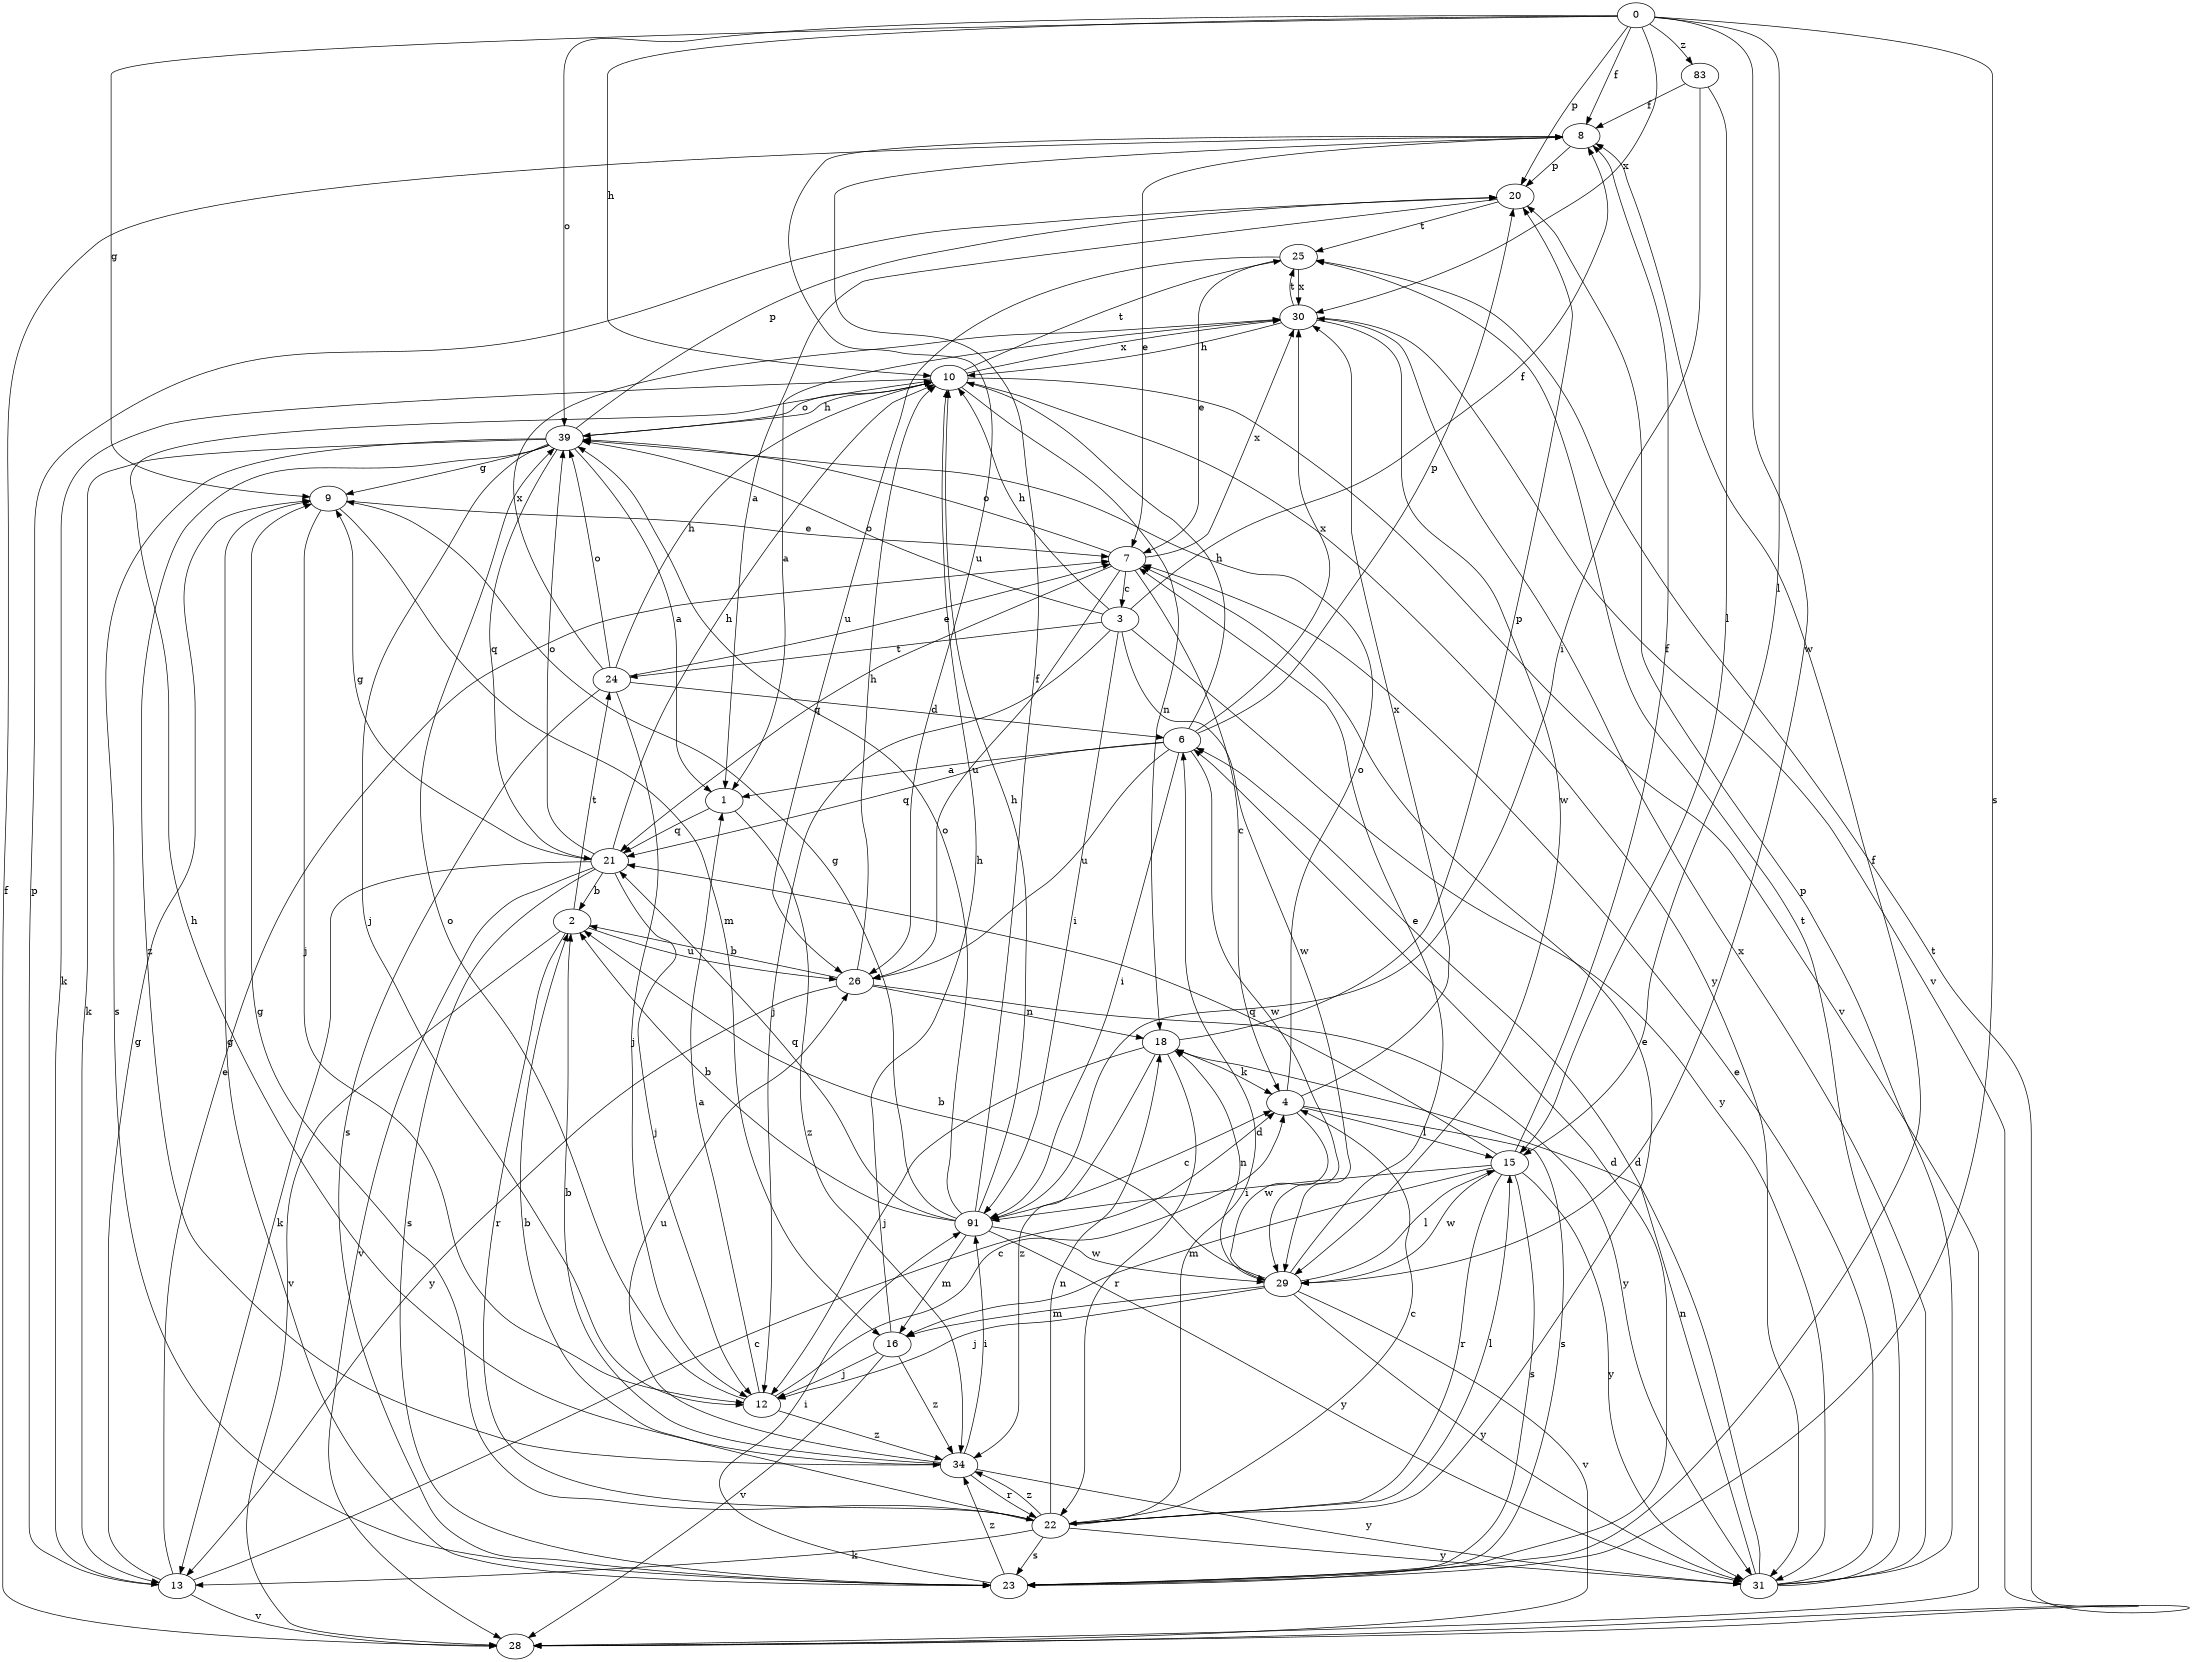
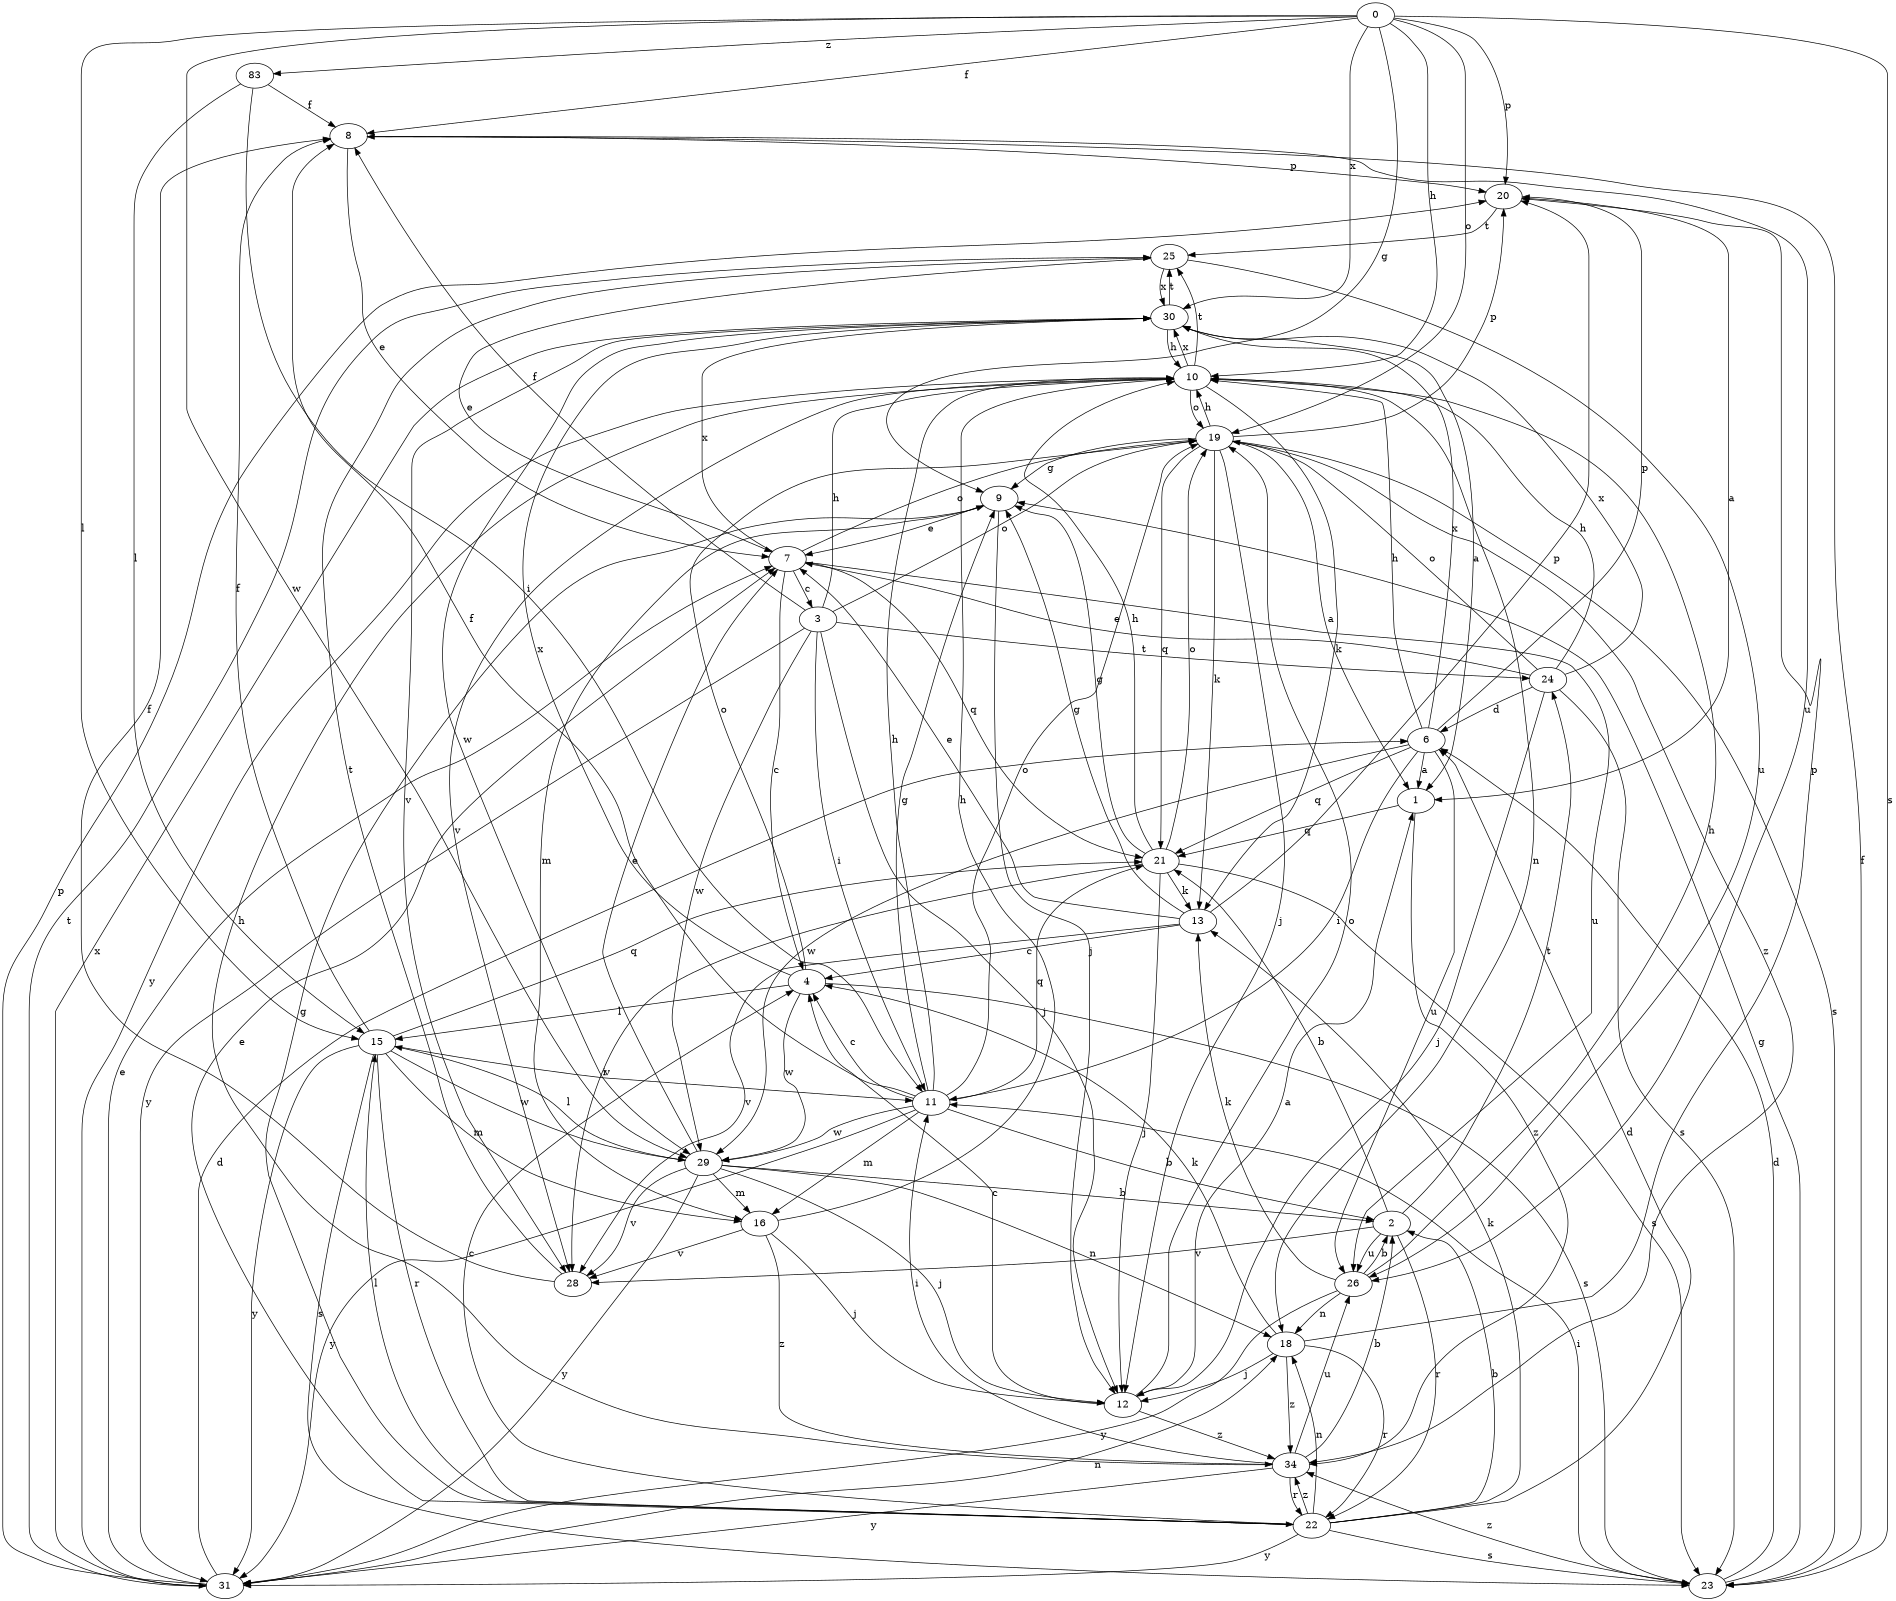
node "39": label "39" -> "19"
edge "21" -> "2": reversed
node "91": label "91" -> "11"
edge "26" -> "13": label "y" -> "k"
